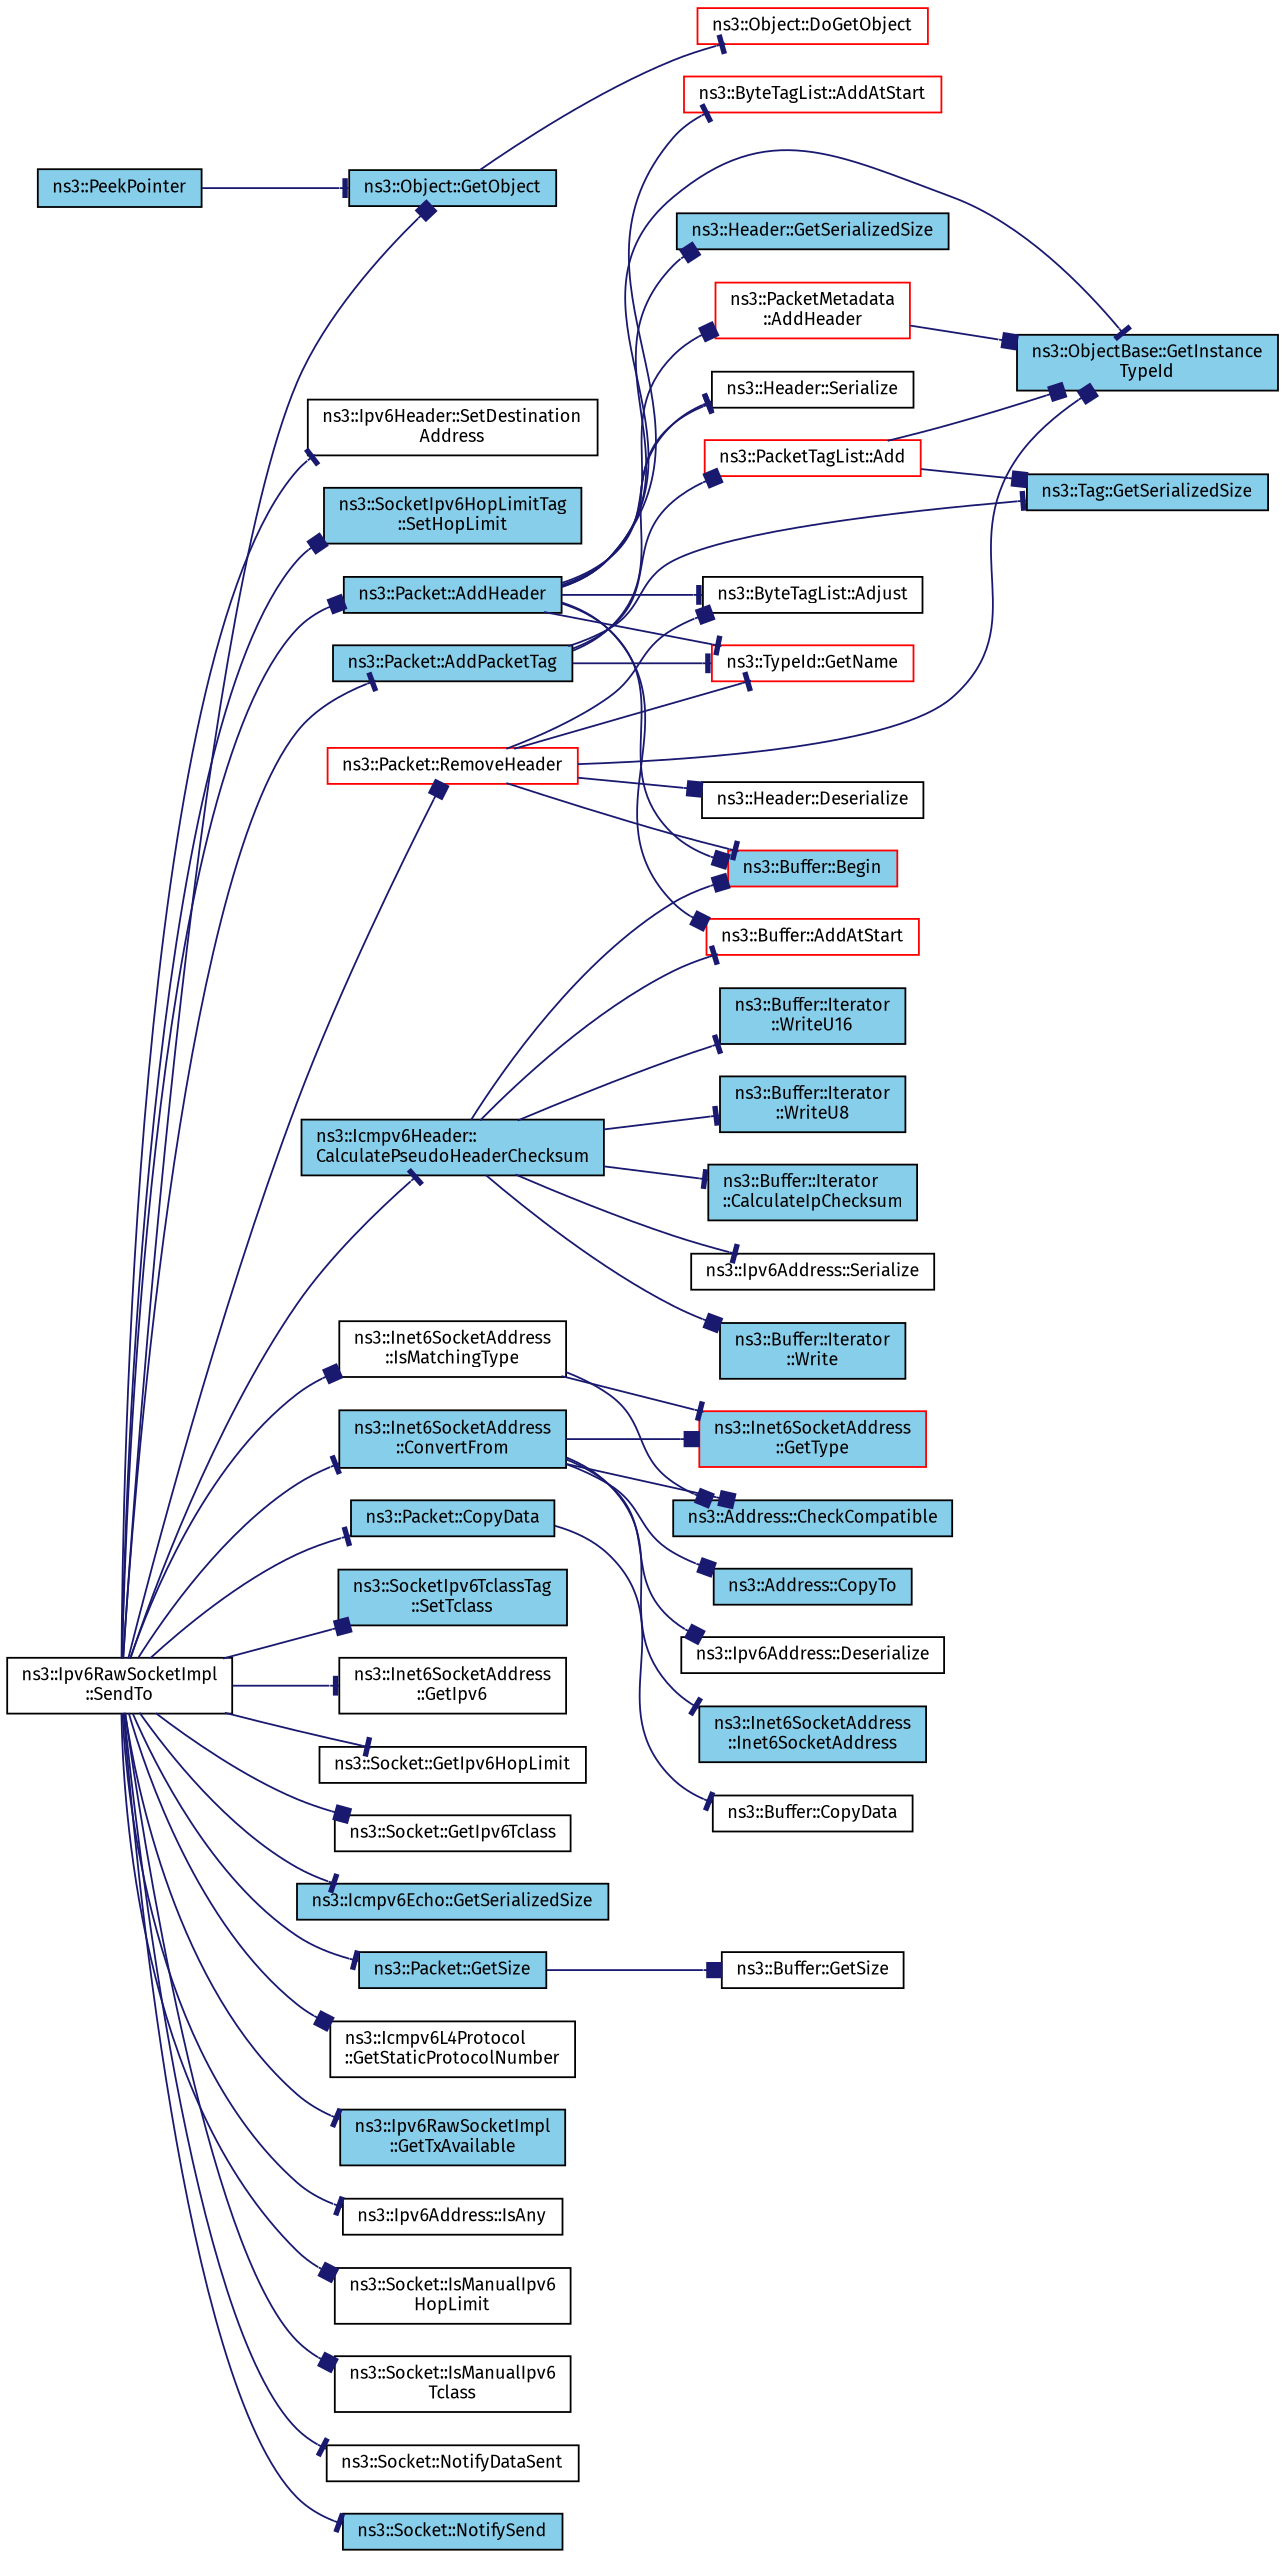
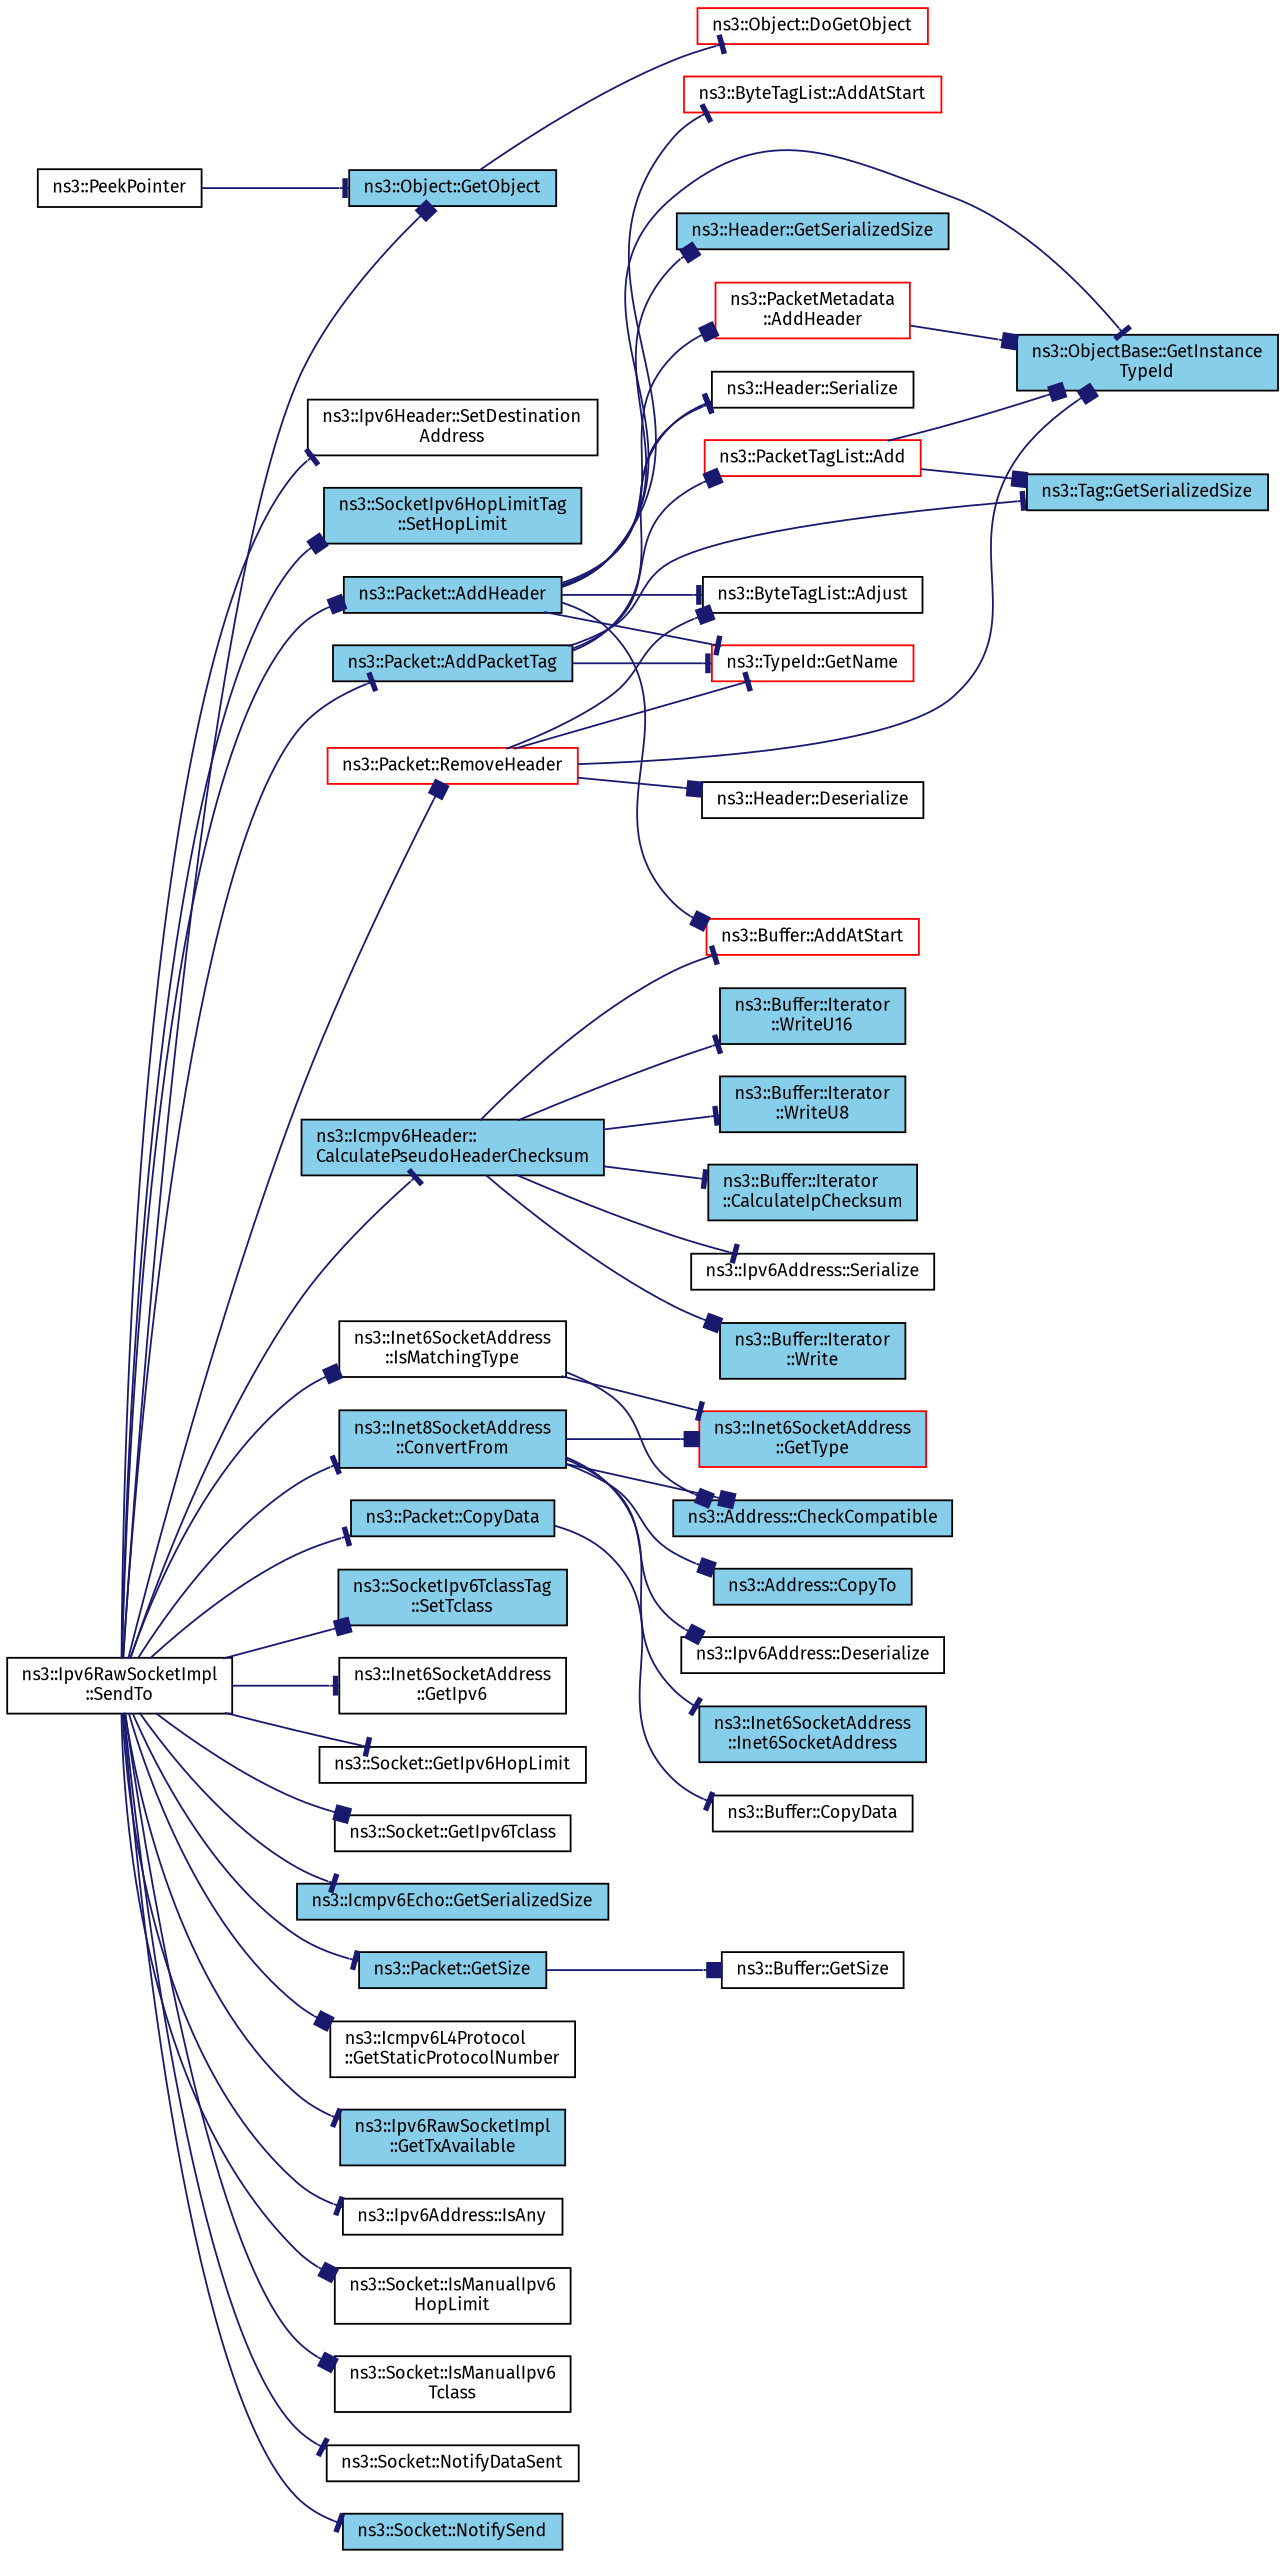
node "ns3::PeekPointer": fillcolor skyblue -> white
node "ns3::Buffer::Begin": removed
node "ns3::Inet6SocketAddress ::ConvertFrom": label "ns3::Inet6SocketAddress ::ConvertFrom" -> "ns3::Inet8SocketAddress ::ConvertFrom"
